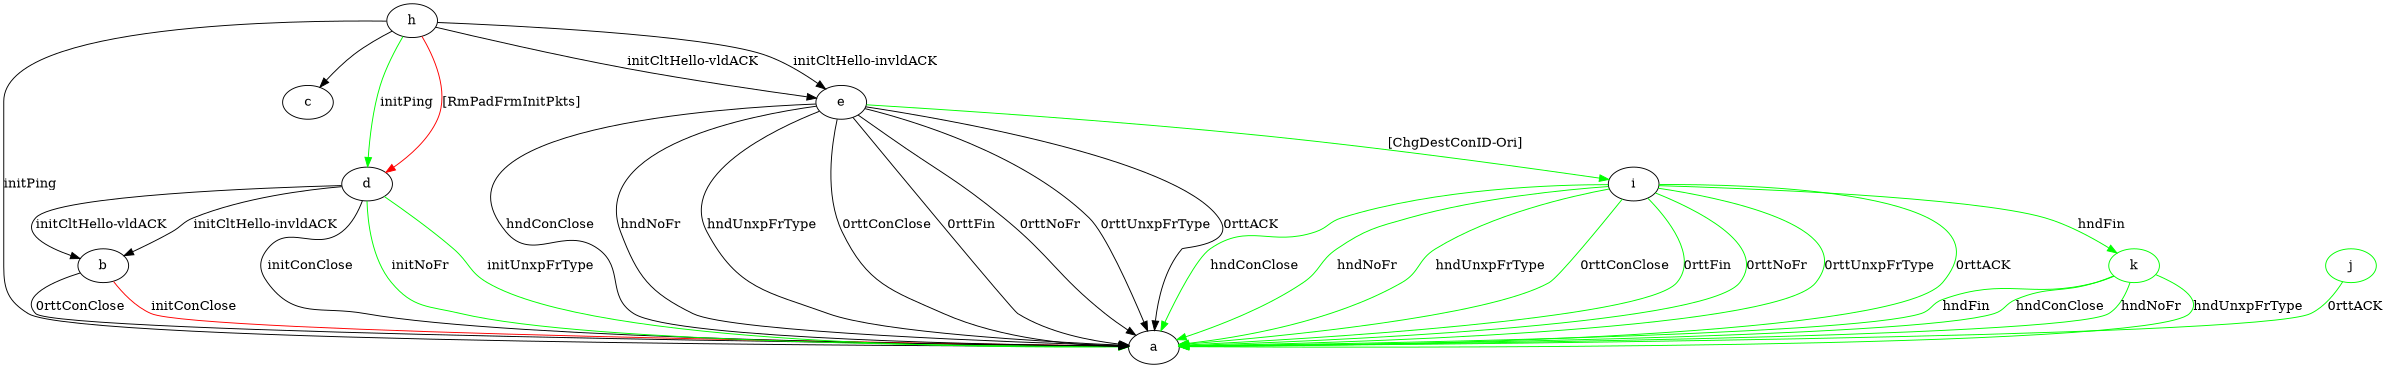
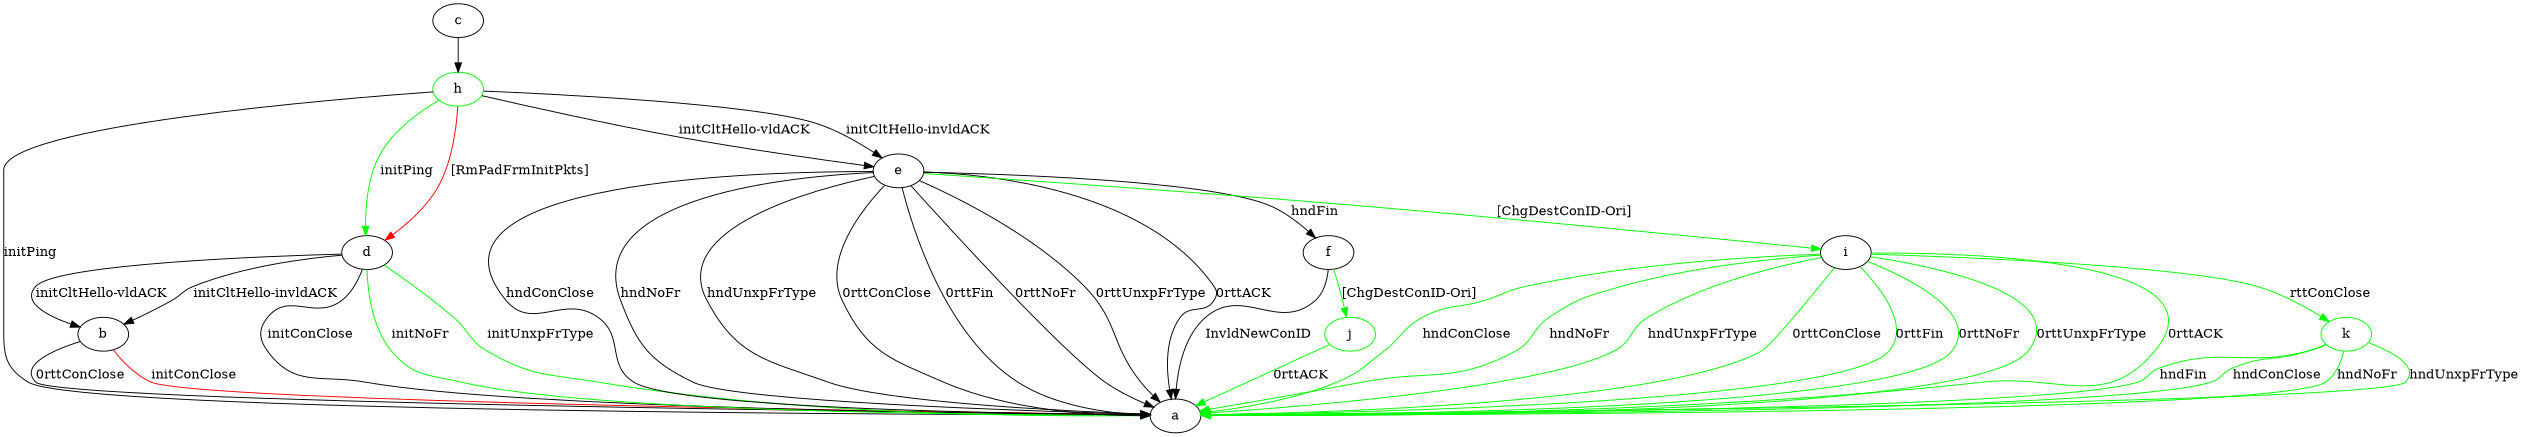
node "h": color black -> green
edge "h" -> "c": reversed
edge "i" -> "k": label "hndFin " -> "rttConClose "
node "f": added
